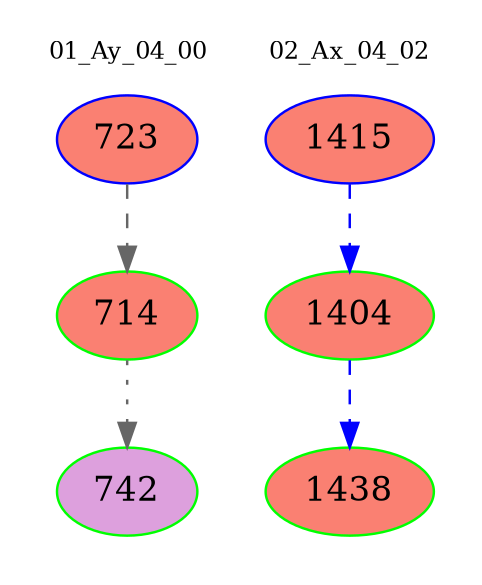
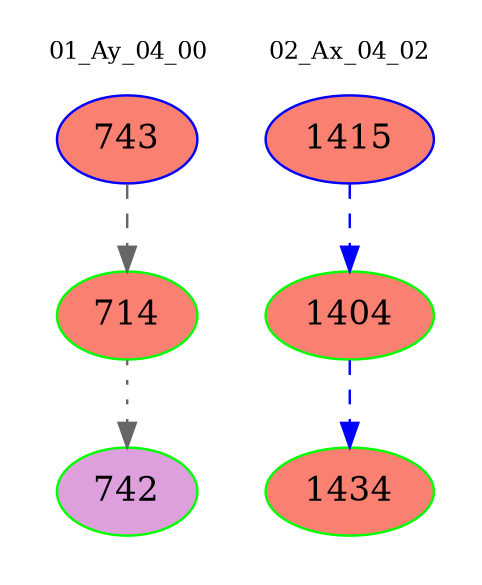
node "723": label "723" -> "743"
node "1438": label "1438" -> "1434"
